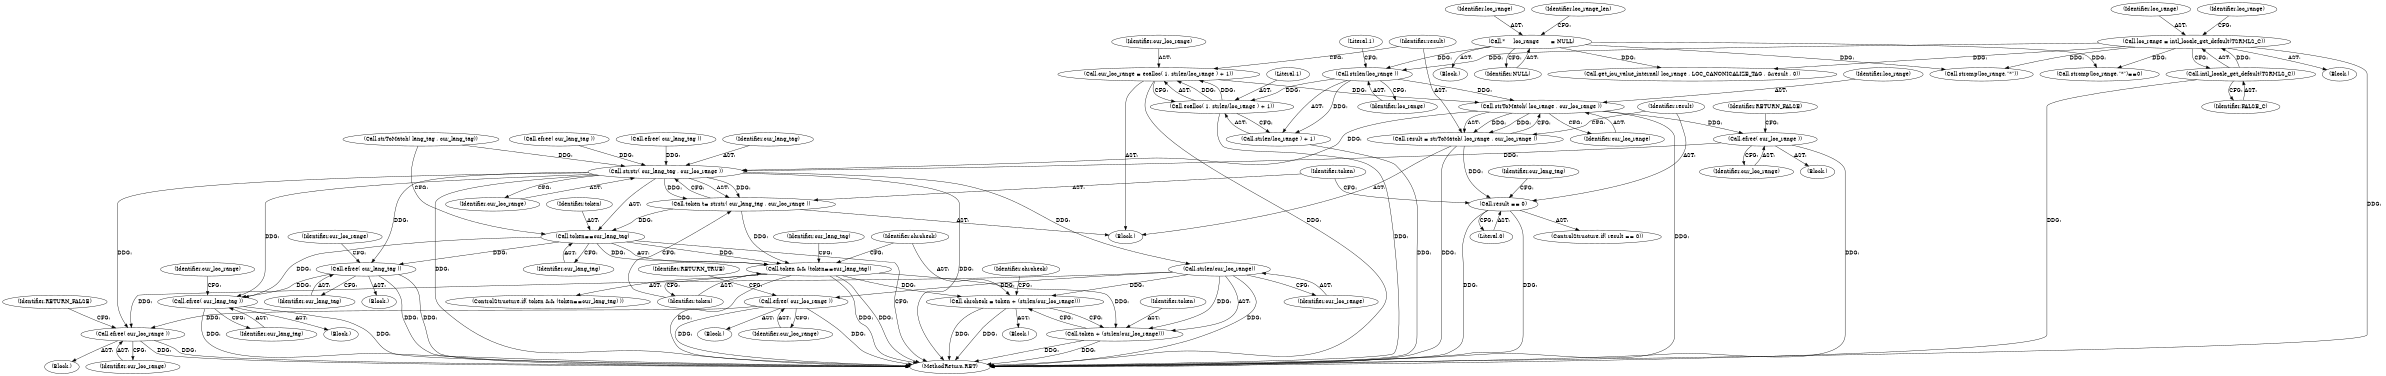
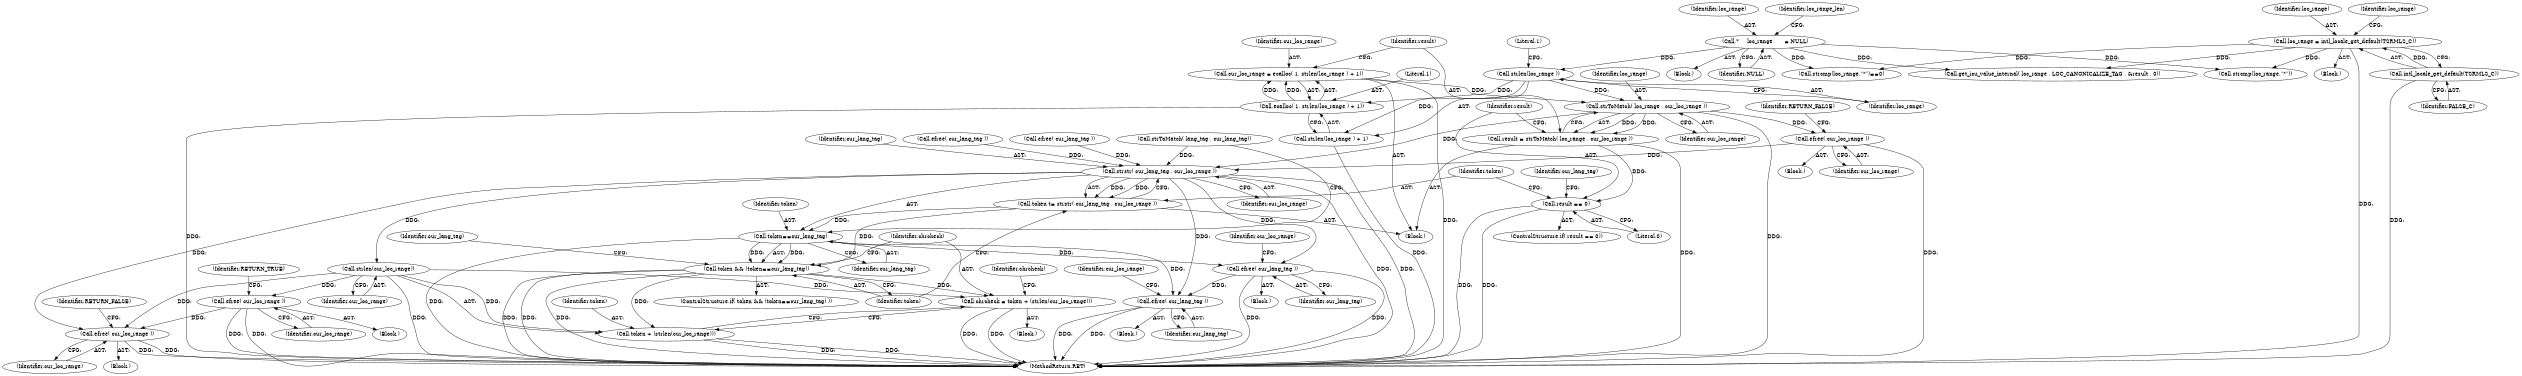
edge "(Call,loc_range = intl_locale_get_default(TSRMLS_C))" -> "(Call,strlen(loc_range ))": removed, label "DDG:"
edge "(Call,cur_loc_range = ecalloc( 1, strlen(loc_range ) + 1))" -> "(Call,ecalloc( 1, strlen(loc_range ) + 1))": label "CFG: " -> "AST: "
edge "(Call,token==cur_lang_tag)" -> "(MethodReturn,RET)": label "CFG: " -> "DDG: "
